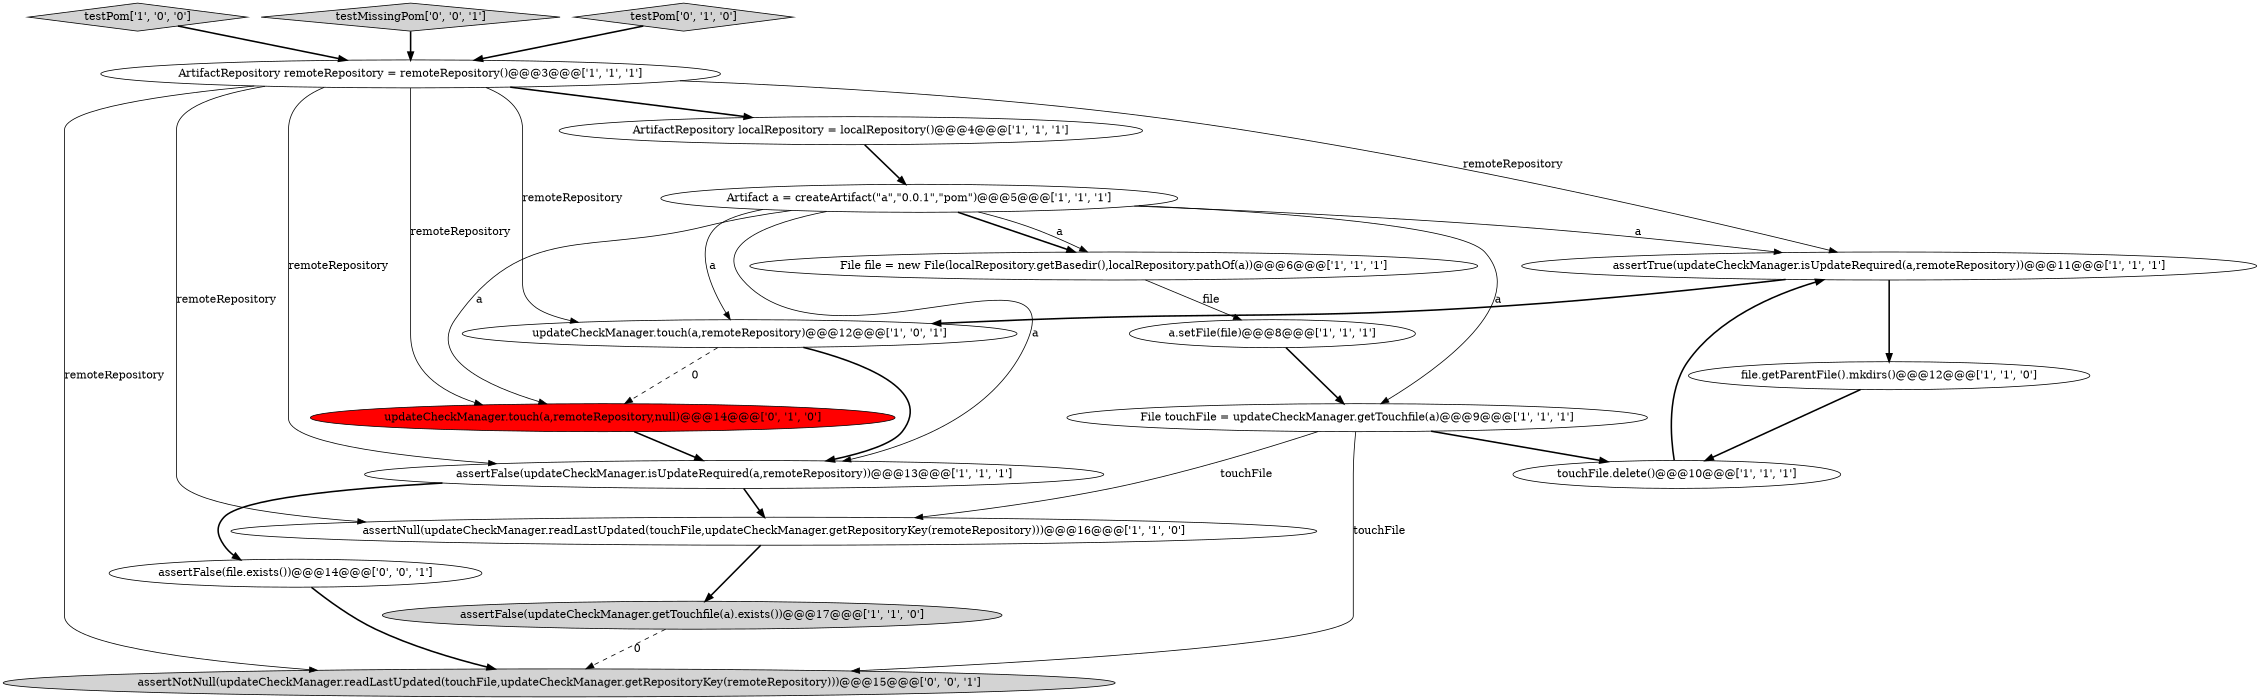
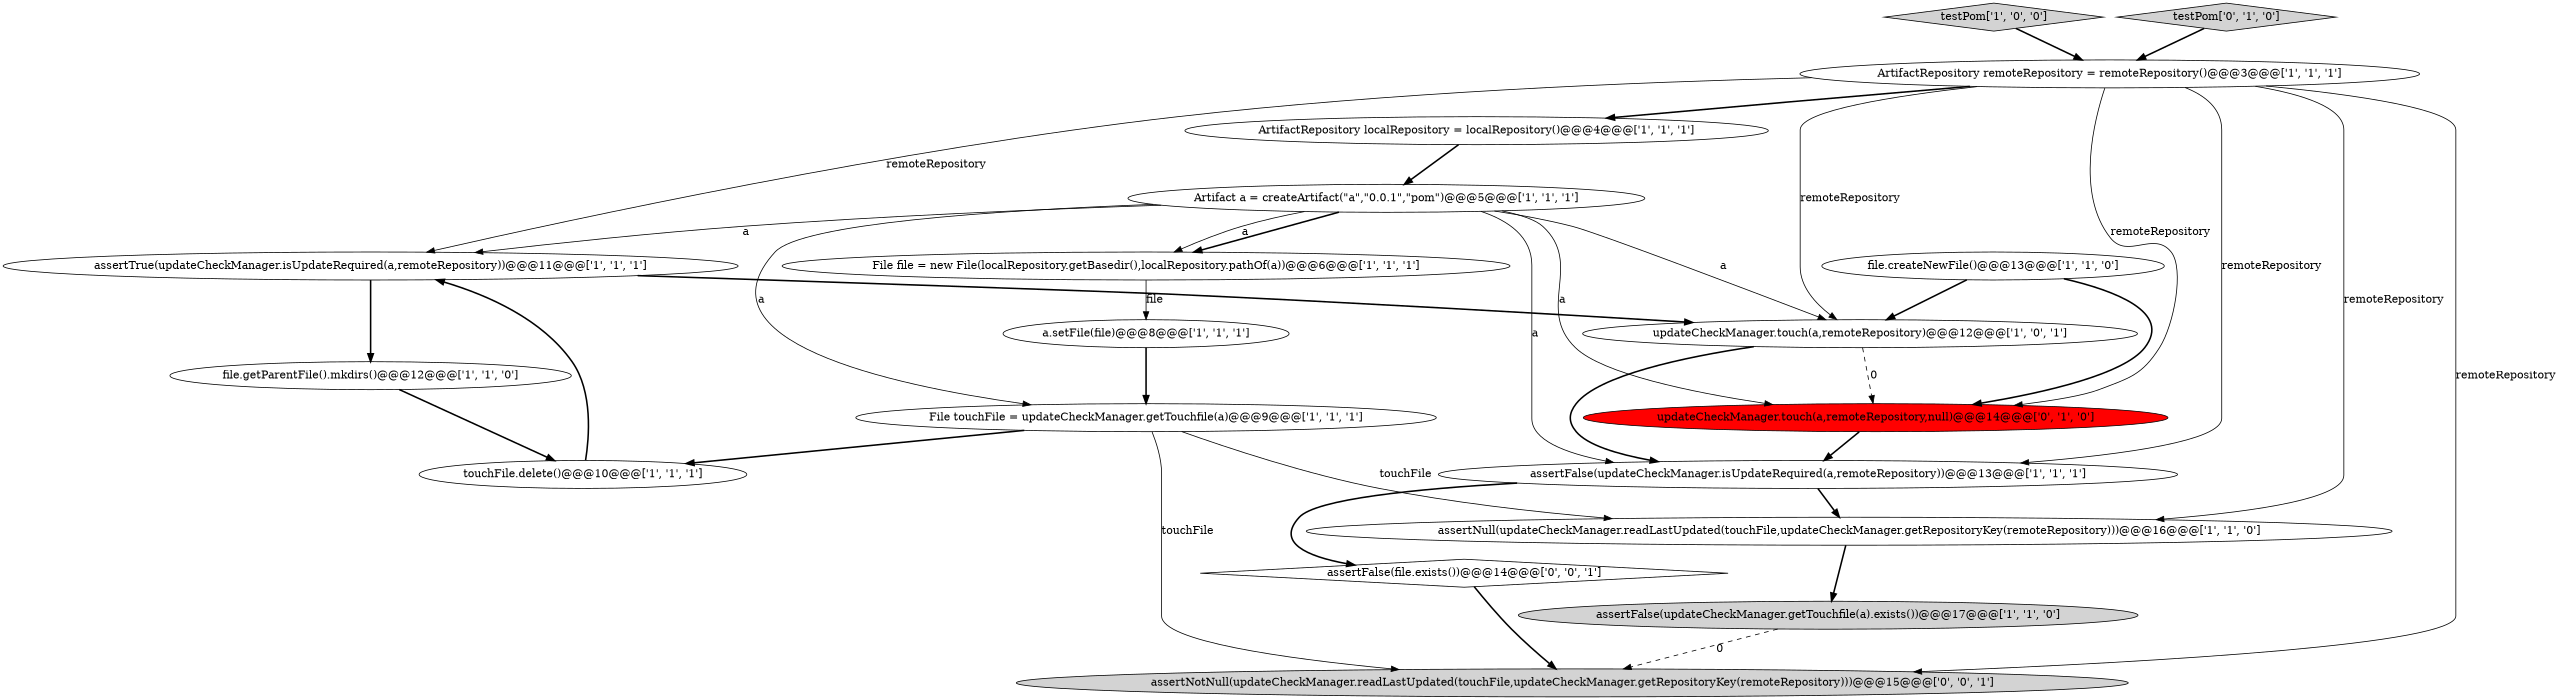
node "testMissingPom['0', '0', '1']": removed
node "file.createNewFile()@@@13@@@['1', '1', '0']": added
node "assertFalse(file.exists())@@@14@@@['0', '0', '1']": shape ellipse -> diamond
